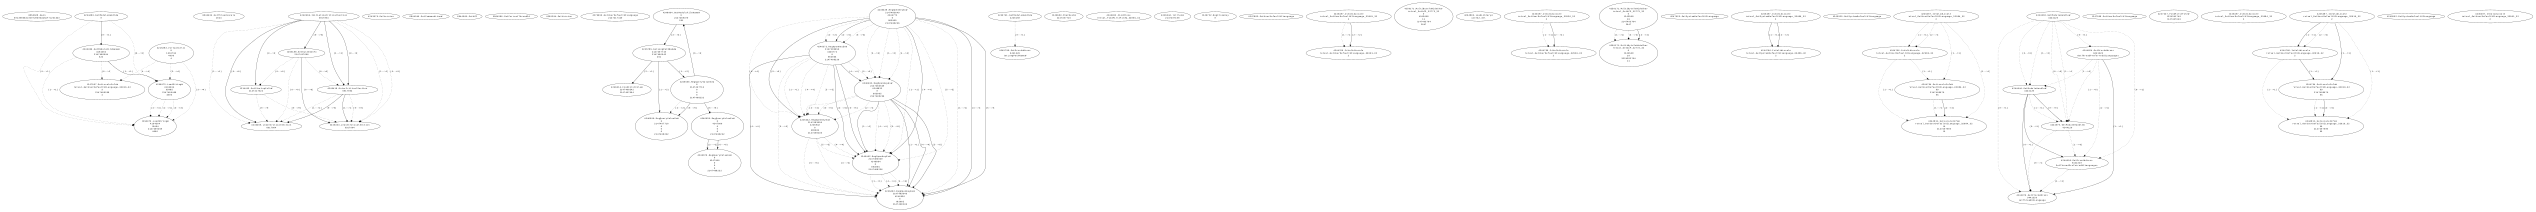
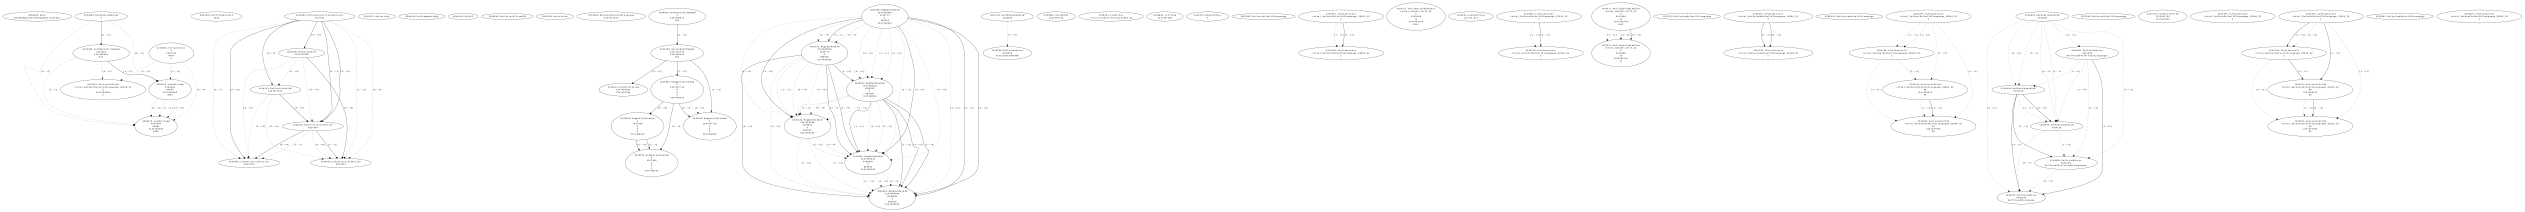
edge "4246556.RegQueryValueExW 0 2147407710 0 0 0 2147408232" -> "4248064.GetModuleFileNameW 0 2147408370 261": now "4246556.RegQueryValueExW 0 2147407710 0 0 0 2147408232" -> "4246676.RegQueryValueExW 0 4247000 0 0 0 2147408232"
edge "4214413.GetStartupInfoW 2147417624" -> "4245418.EnterCriticalSection 6917004": added, label "(0-->0)"
